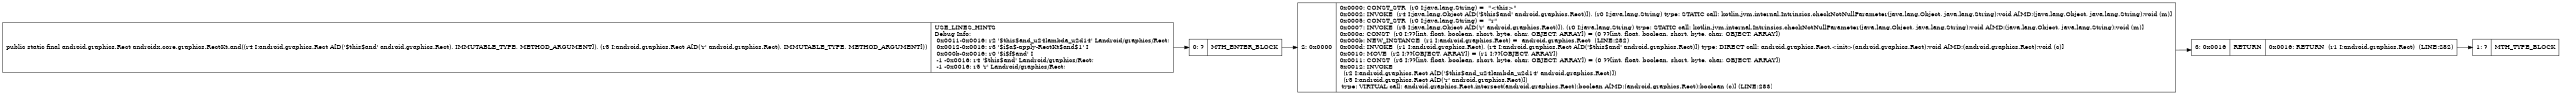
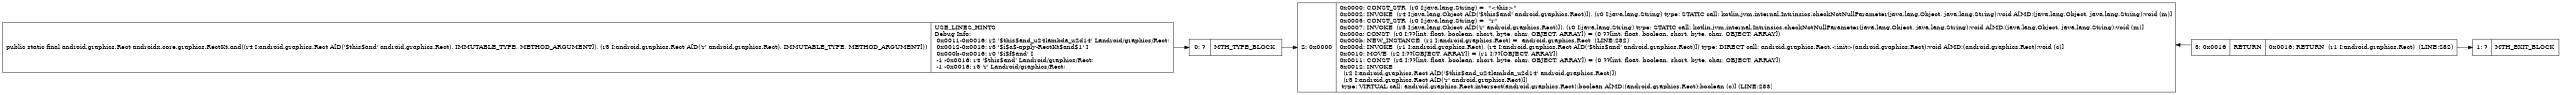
node "0: ?": text "MTH_ENTER_BLOCK" -> "MTH_TYPE_BLOCK"
node "1: ?": text "MTH_TYPE_BLOCK" -> "MTH_EXIT_BLOCK"
edge "2: 0x0000" -> "3: 0x0016": reversed
